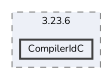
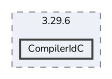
cluster "3.23.6": label "3.23.6" -> "3.29.6"
